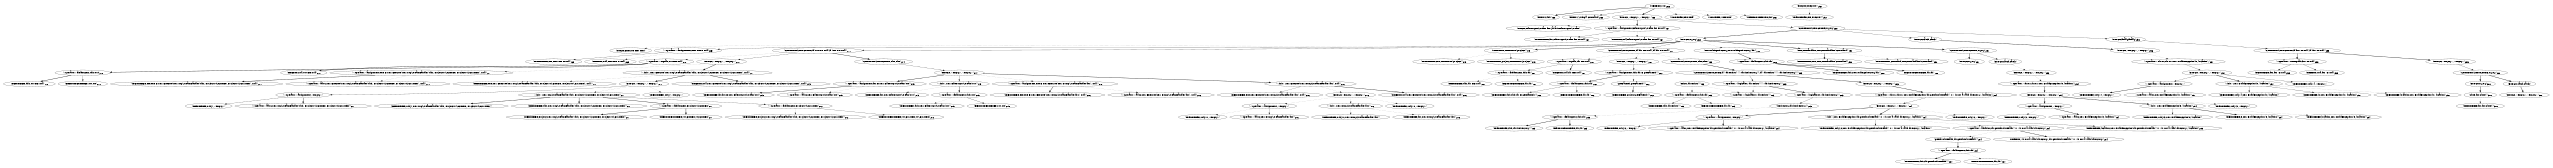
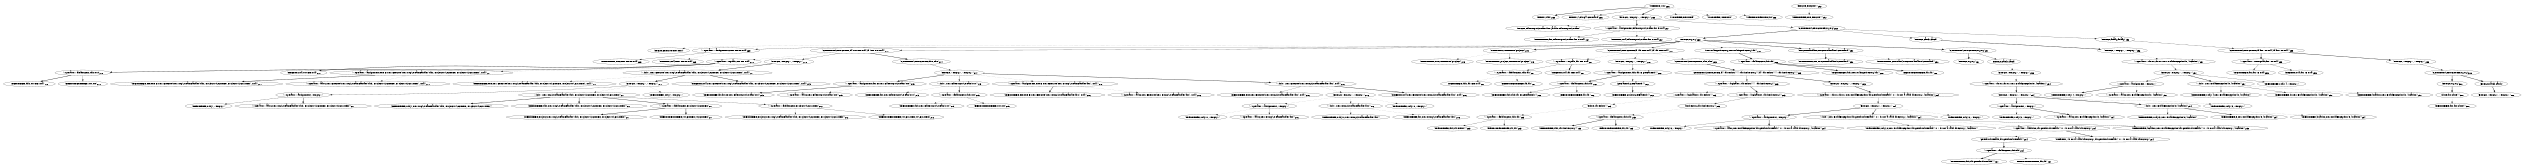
edge "(exists,dir.exists())" -> "(<operator>.logicalNot,!dir.exists())": reversed
